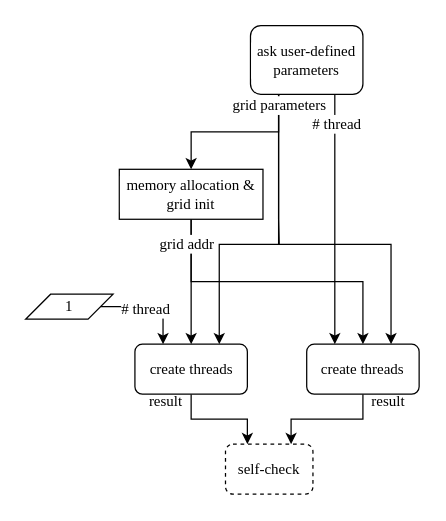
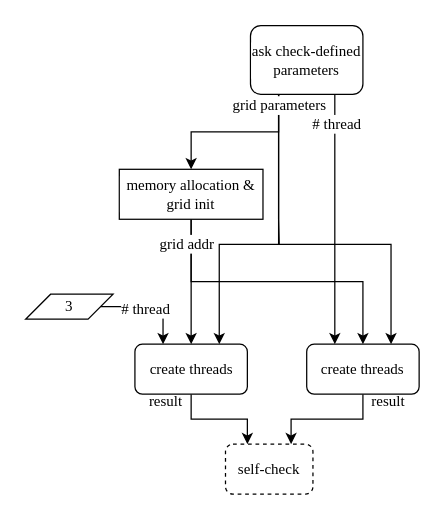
node "ask user-defined parameters": label "ask user-defined parameters" -> "ask check-defined parameters"
node "1": label "1" -> "3"
